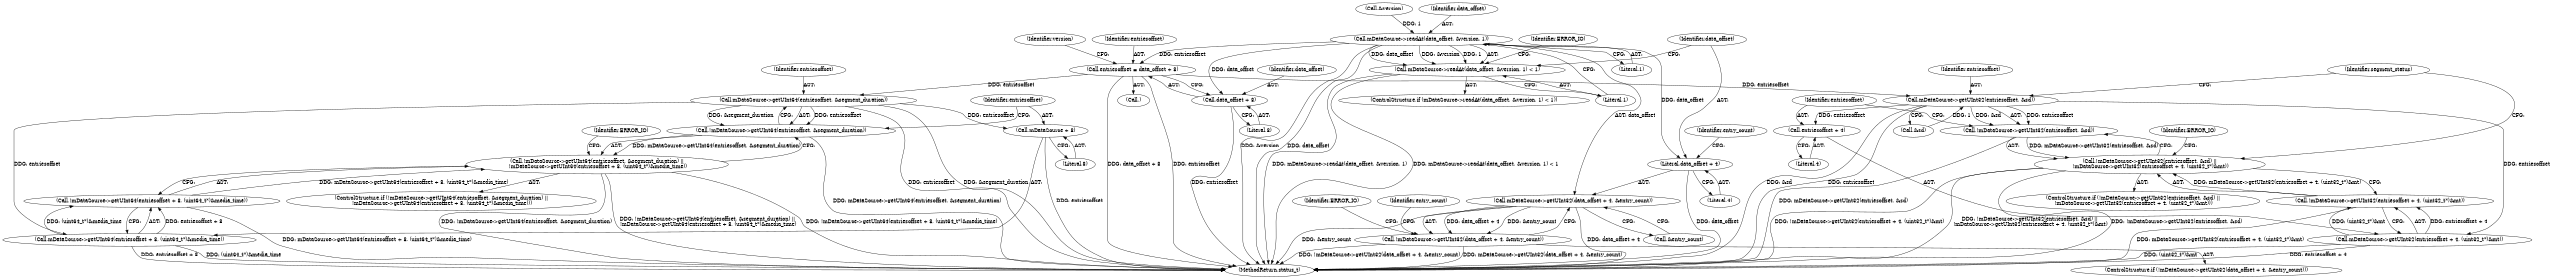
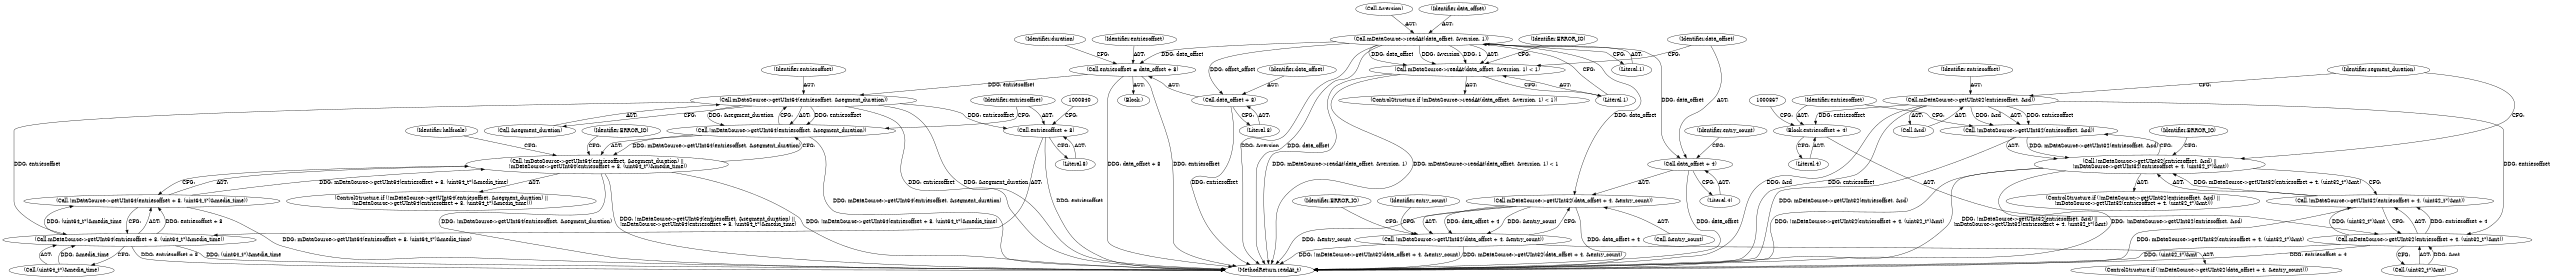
edge "(Call,&version)" -> "(Call,mDataSource->readAt(data_offset, &version, 1))": label "DDG: 1" -> "AST: "
node "(Identifier,version)": label "(Identifier,version)" -> "(Identifier,duration)"
edge "(Call,mDataSource->readAt(data_offset, &version, 1))" -> "(Call,entriesoffset = data_offset + 8)": label "DDG: entriesoffset" -> "DDG: data_offset"
edge "(Call,mDataSource->readAt(data_offset, &version, 1))" -> "(Call,data_offset + 8)": label "DDG: data_offset" -> "DDG: offset_offset"
node "(Identifier,segment_status)": label "(Identifier,segment_status)" -> "(Identifier,segment_duration)"
edge "(Call,entriesoffset = data_offset + 8)" -> "(Call,mDataSource->getUInt32(entriesoffset, &sd))": removed, label "DDG: entriesoffset"
edge "(Call,entriesoffset = data_offset + 8)" -> "(Call,data_offset + 8)": removed, label "CFG:"
node "1000840": added
node "(Call,)": label "(Call,)" -> "(Block,)"
node "1000867": added
edge "(Call,mDataSource->readAt(data_offset, &version, 1))" -> "(Call,mDataSource->getUInt32(data_offset + 4, &entry_count))": label "AST: data_offset" -> "DDG: data_offset"
edge "(Call,mDataSource->getUInt32(entriesoffset, &sd))" -> "(Call,&sd)": label "CFG: " -> "AST: "
edge "(Call,&sd)" -> "(Call,mDataSource->getUInt32(entriesoffset, &sd))": label "DDG: 1" -> "AST: "
node "(Identifier,halfscale)": added
node "(Call,&segment_duration)": added
node "(Call,mDataSource + 8)": label "(Call,mDataSource + 8)" -> "(Call,entriesoffset + 8)"
node "(Call,entriesoffset + 4)": label "(Call,entriesoffset + 4)" -> "(Block,entriesoffset + 4)"
node "(Literal,data_offset + 4)": label "(Literal,data_offset + 4)" -> "(Call,data_offset + 4)"
edge "(Call,&entry_count)" -> "(Call,mDataSource->getUInt32(data_offset + 4, &entry_count))": label "CFG: " -> "AST: "
edge "(Call,mDataSource->getUInt32(data_offset + 4, &entry_count))" -> "(Call,&entry_count)": removed, label "CFG:"
node "(Call,(uint64_t*)&media_time)": added
node "(MethodReturn,status_t)": label "(MethodReturn,status_t)" -> "(MethodReturn,readAt_t)"
node "(Call,(uint32_t*)&mt)": added
